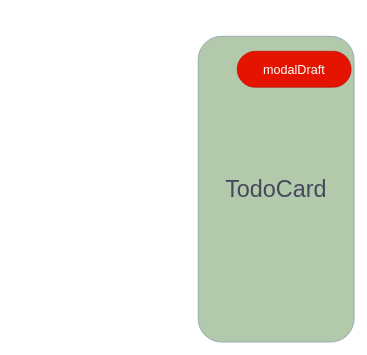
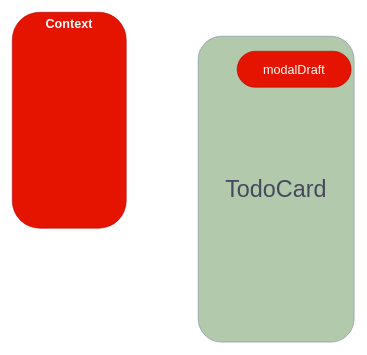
node "Context": added
